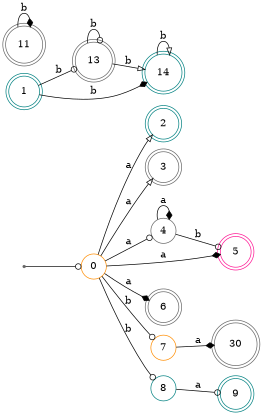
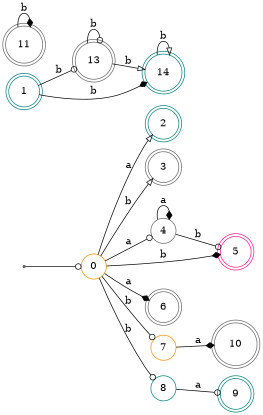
edge "0" -> "3": label "a" -> "b"
edge "0" -> "5": label "a" -> "b"
node "30": label "30" -> "10"
